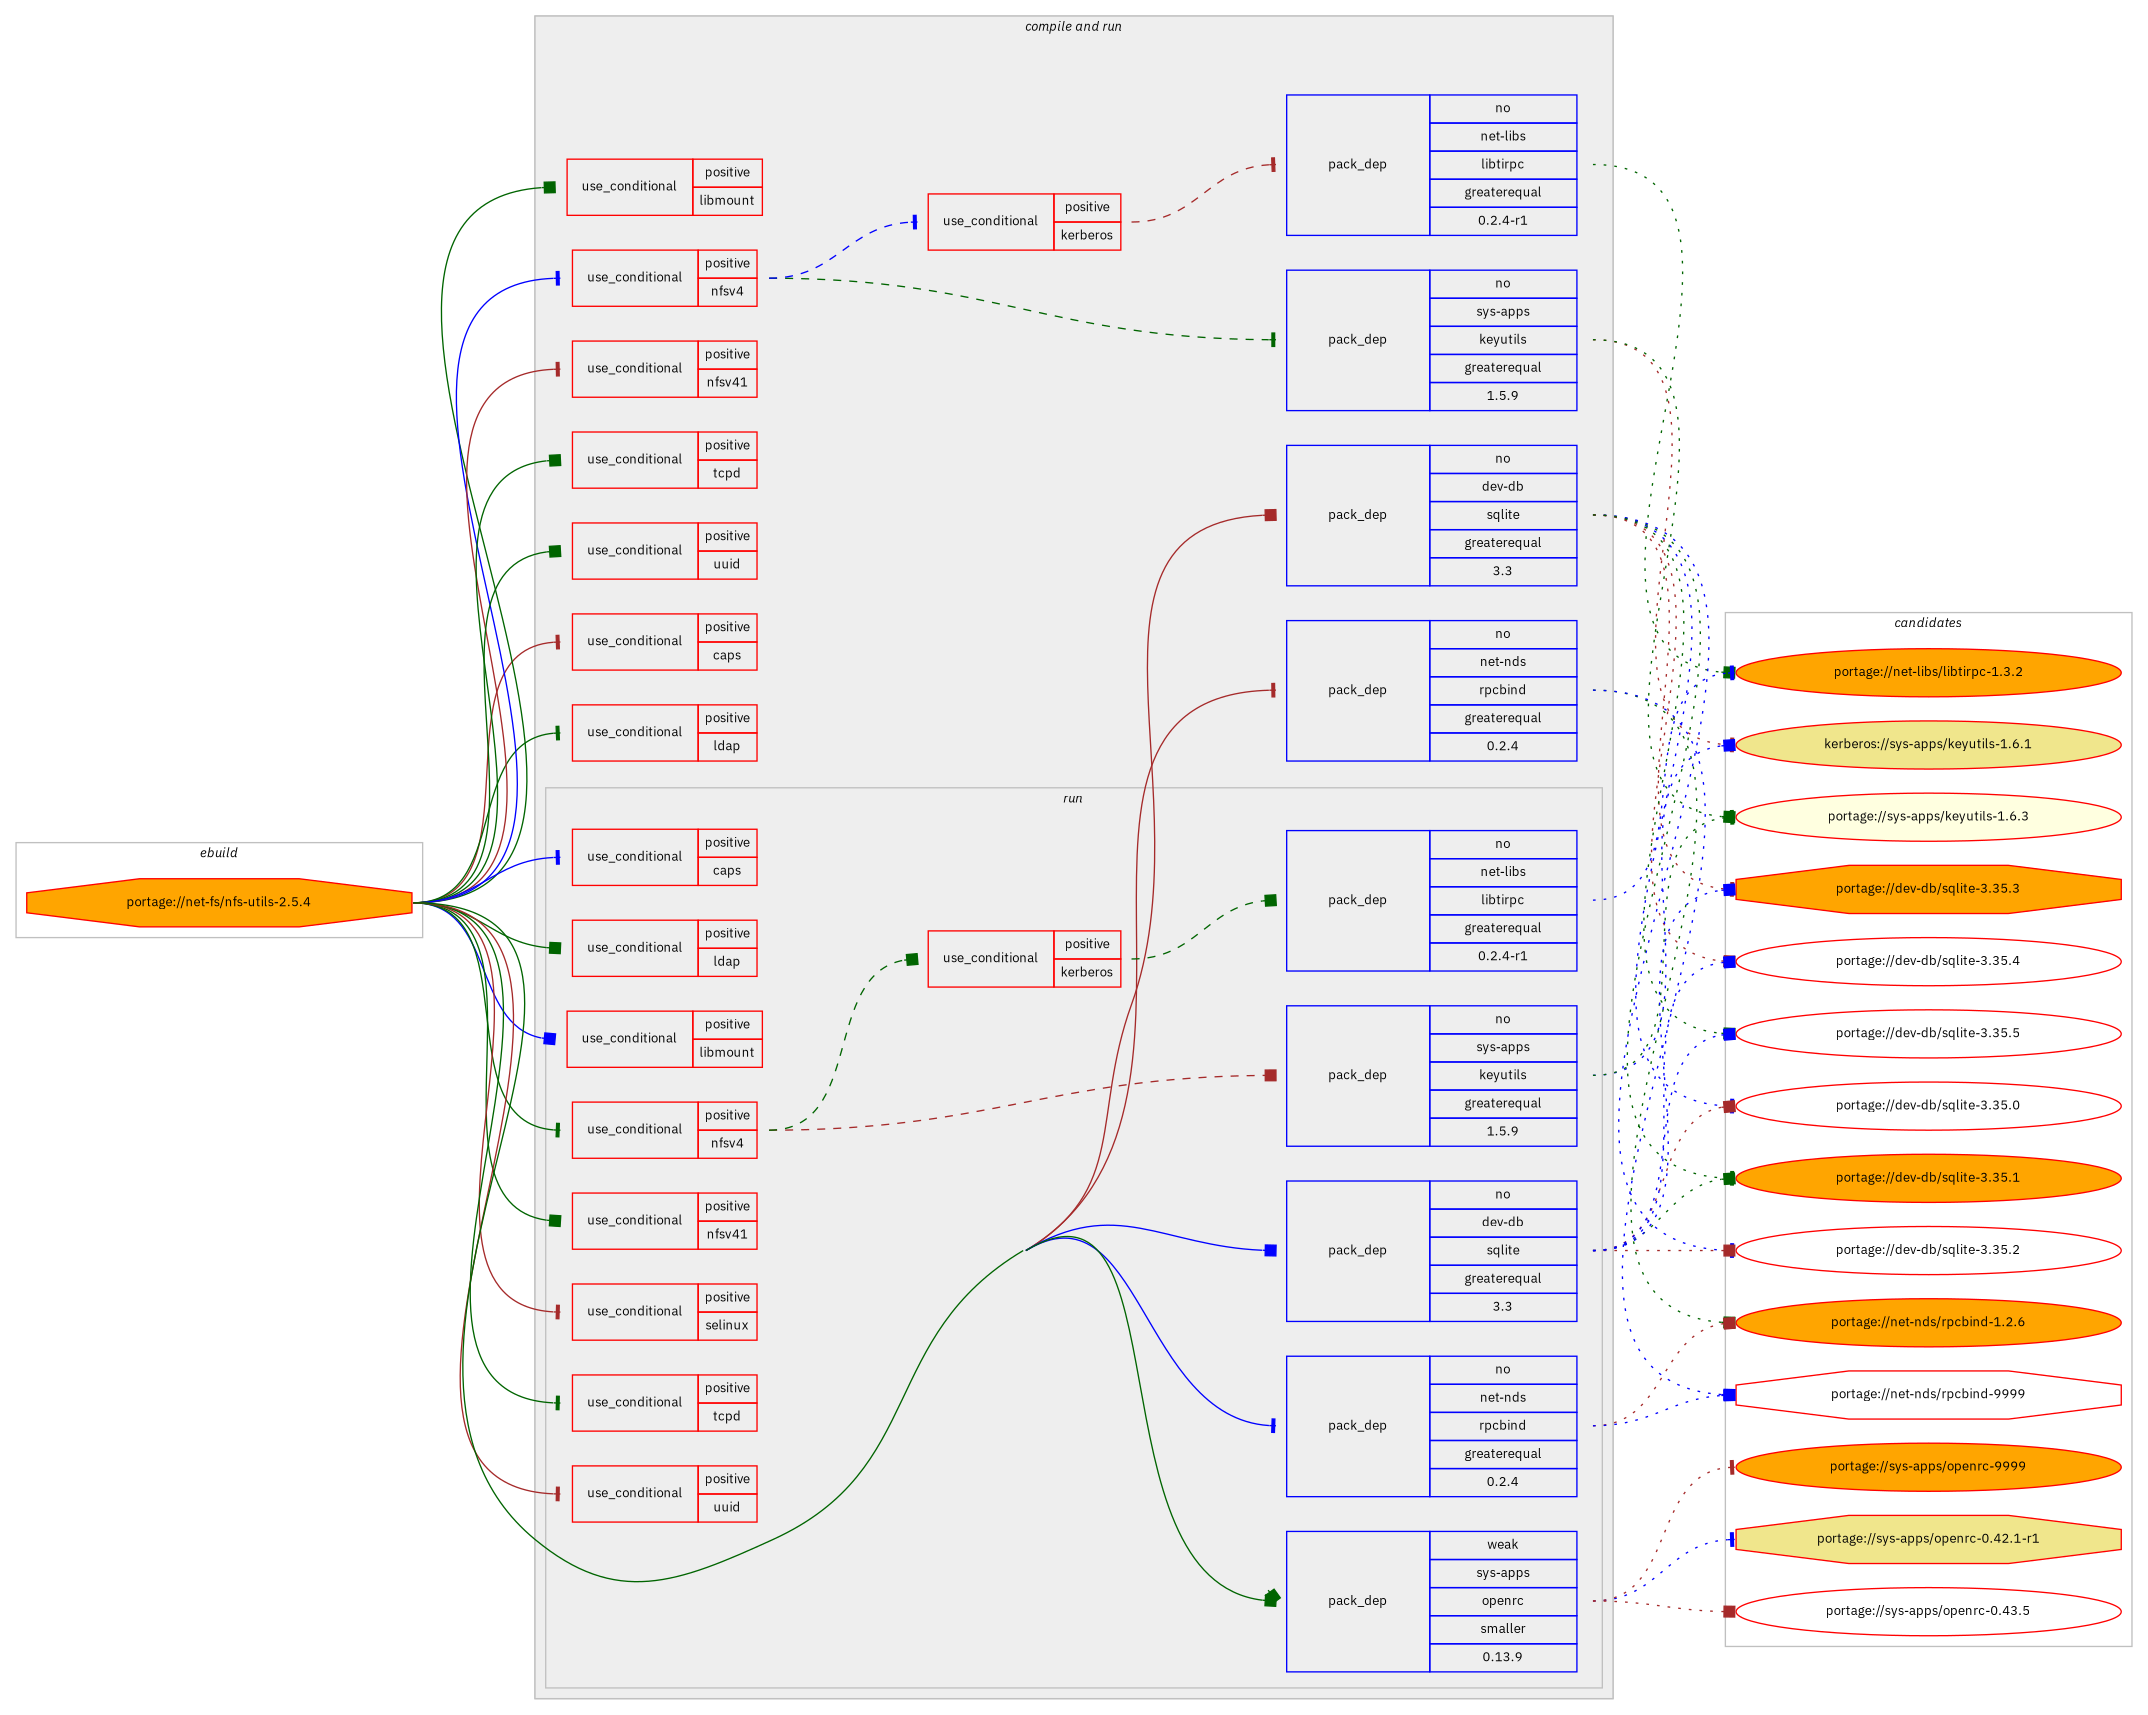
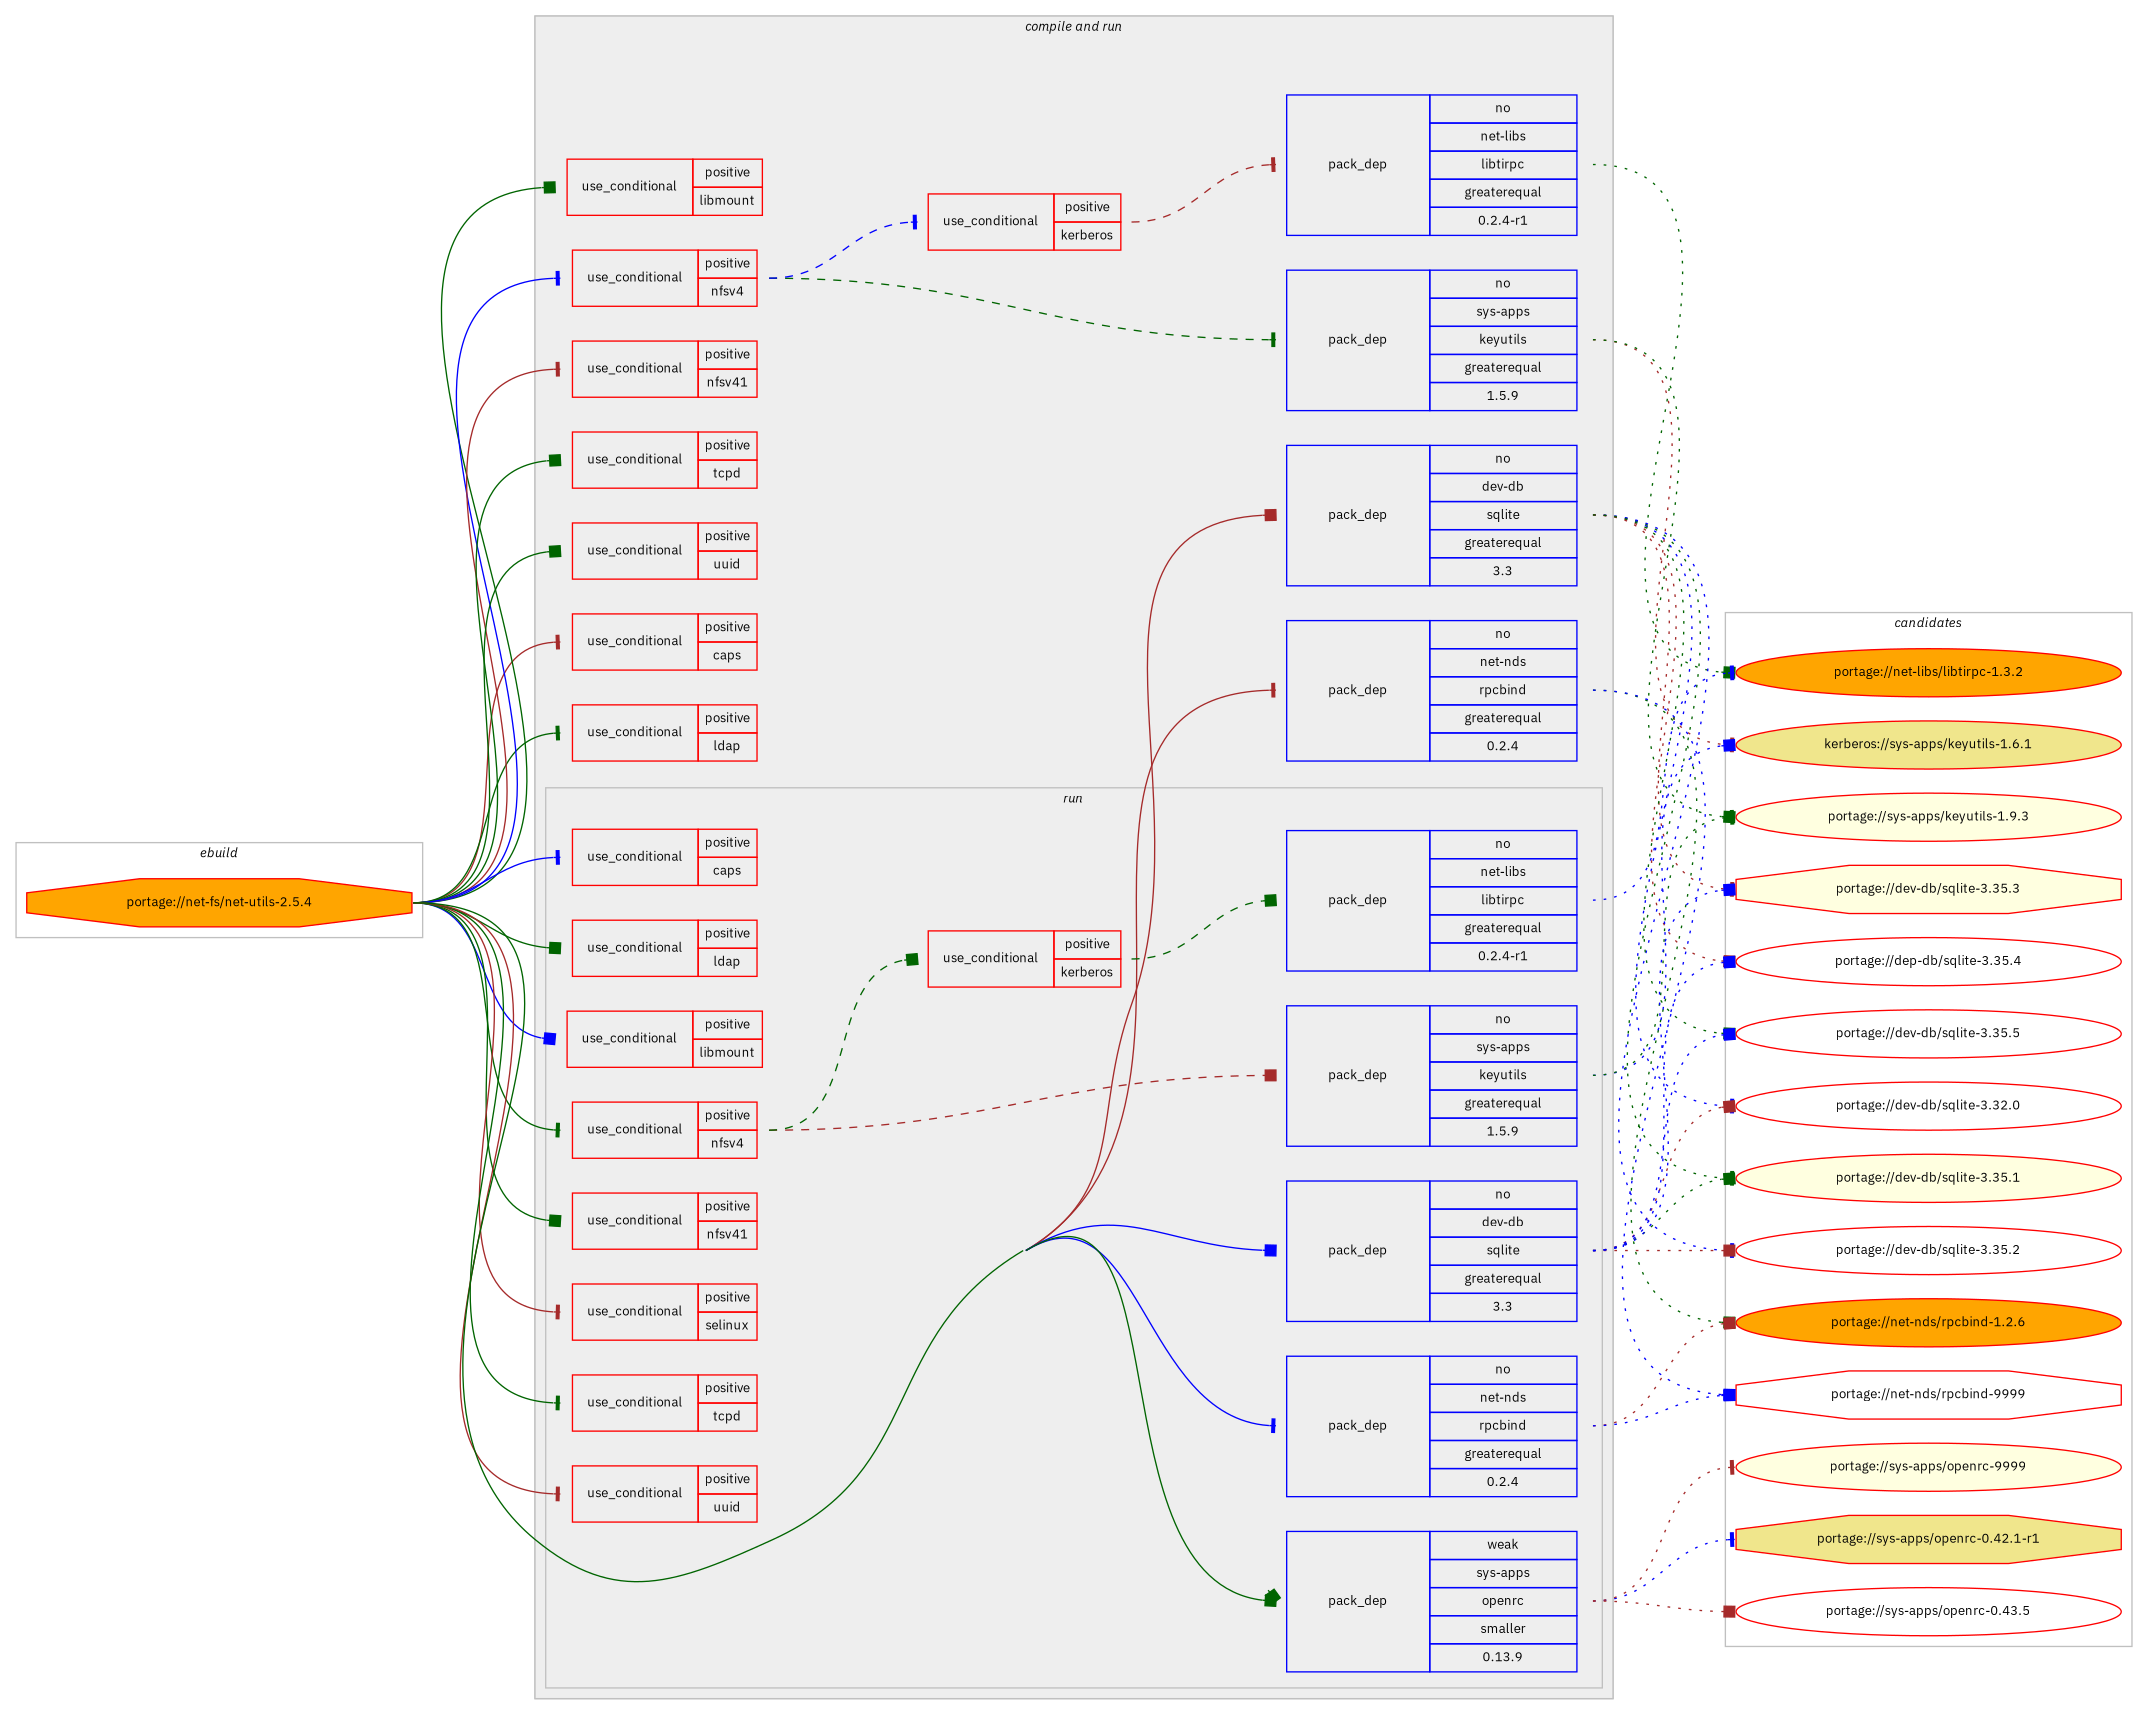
node "portage://sys-apps/keyutils-1.6.3": label "portage://sys-apps/keyutils-1.6.3" -> "portage://sys-apps/keyutils-1.9.3"
node "portage://dev-db/sqlite-3.35.3": fillcolor orange -> lightyellow
node "portage://net-fs/nfs-utils-2.5.4": label "portage://net-fs/nfs-utils-2.5.4" -> "portage://net-fs/net-utils-2.5.4"
node "portage://dev-db/sqlite-3.35.4": label "portage://dev-db/sqlite-3.35.4" -> "portage://dep-db/sqlite-3.35.4"
node "portage://dev-db/sqlite-3.35.0": label "portage://dev-db/sqlite-3.35.0" -> "portage://dev-db/sqlite-3.32.0"
node "portage://dev-db/sqlite-3.35.1": fillcolor orange -> lightyellow
node "portage://sys-apps/openrc-9999": fillcolor orange -> lightyellow
